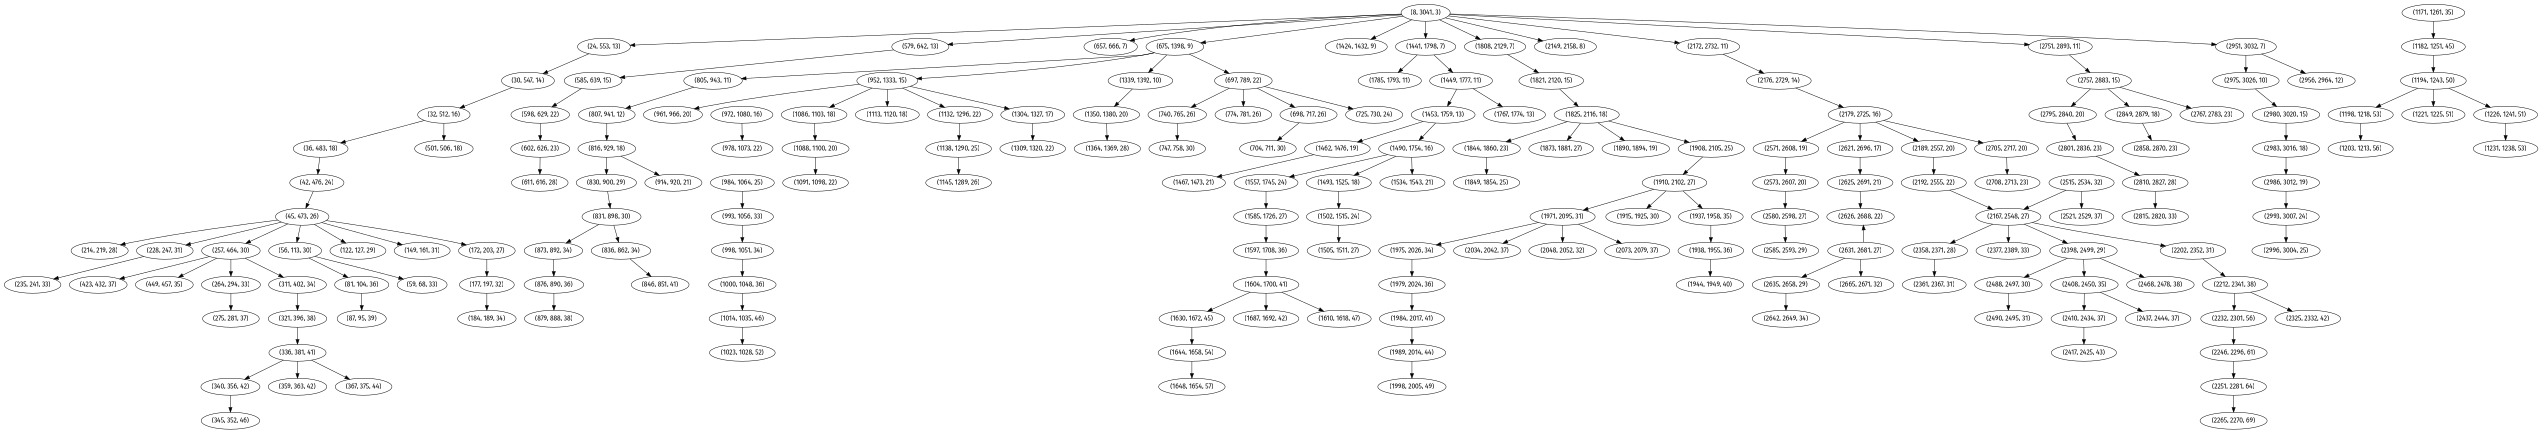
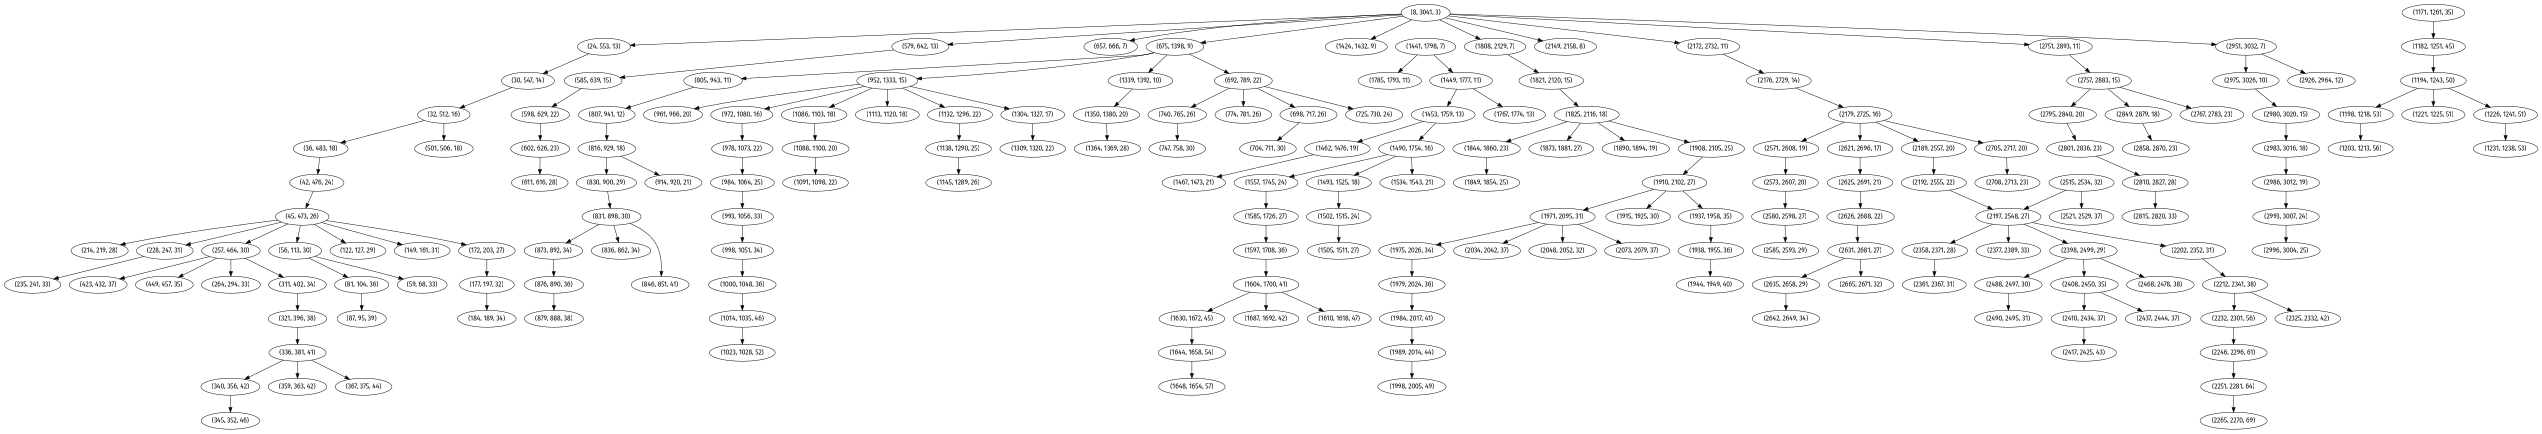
edge "(8, 3041, 3)" -> "(1441, 1798, 7)": removed
node "(697, 789, 22)": label "(697, 789, 22)" -> "(692, 789, 22)"
node "(2956, 2964, 12)": label "(2956, 2964, 12)" -> "(2926, 2964, 12)"
edge "(952, 1333, 15)" -> "(972, 1080, 16)": added
edge "(978, 1073, 22)" -> "(984, 1064, 25)": added
node "(2167, 2548, 27)": label "(2167, 2548, 27)" -> "(2197, 2548, 27)"
edge "(2631, 2681, 27)" -> "(2626, 2688, 22)": reversed
edge "(836, 862, 34)" -> "(846, 851, 41)": now "(831, 898, 30)" -> "(846, 851, 41)"
node "(275, 281, 37)": removed
